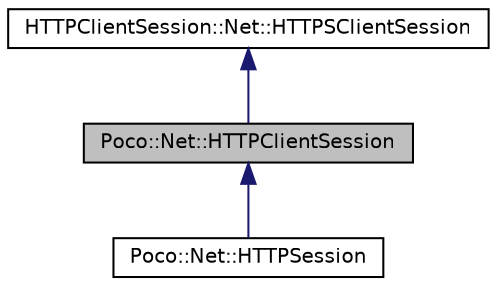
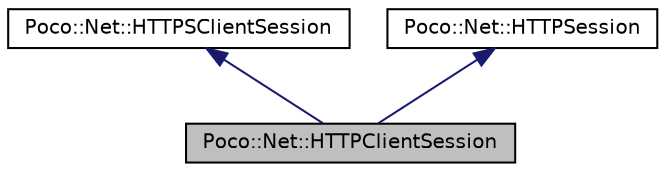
node "HTTPClientSession::Net::HTTPSClientSession": label "HTTPClientSession::Net::HTTPSClientSession" -> "Poco::Net::HTTPSClientSession"
edge "Poco::Net::HTTPSession" -> "Poco::Net::HTTPClientSession": reversed
